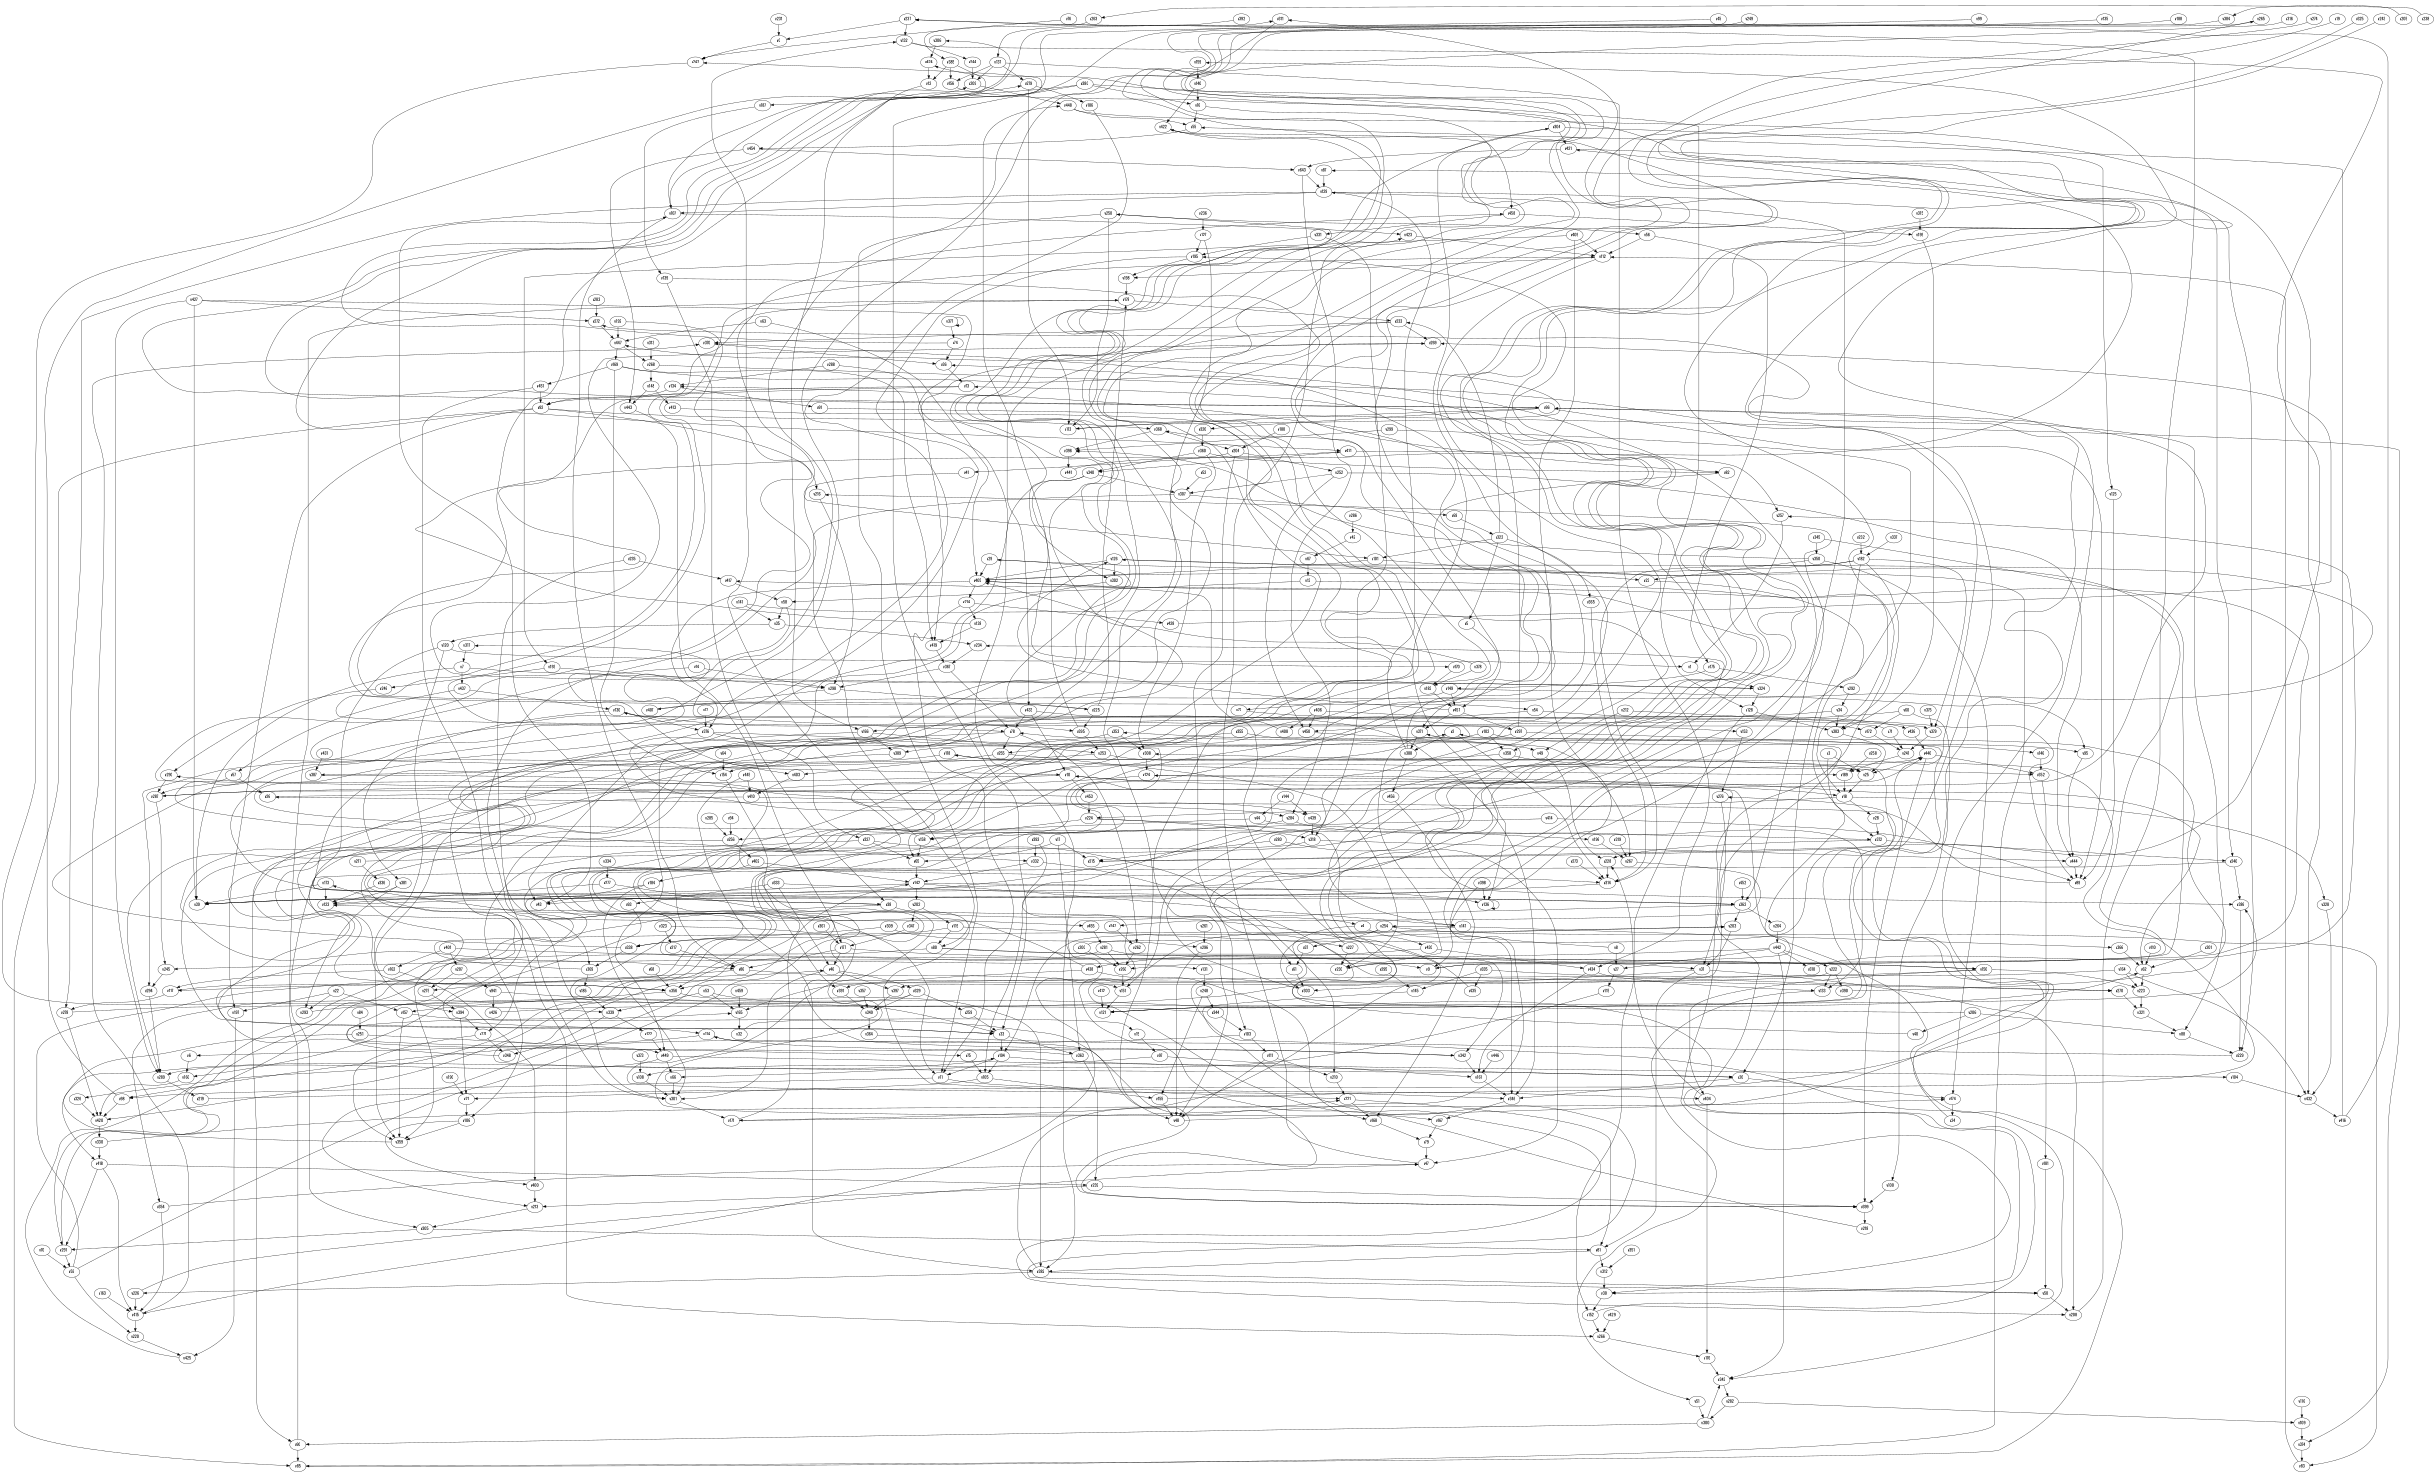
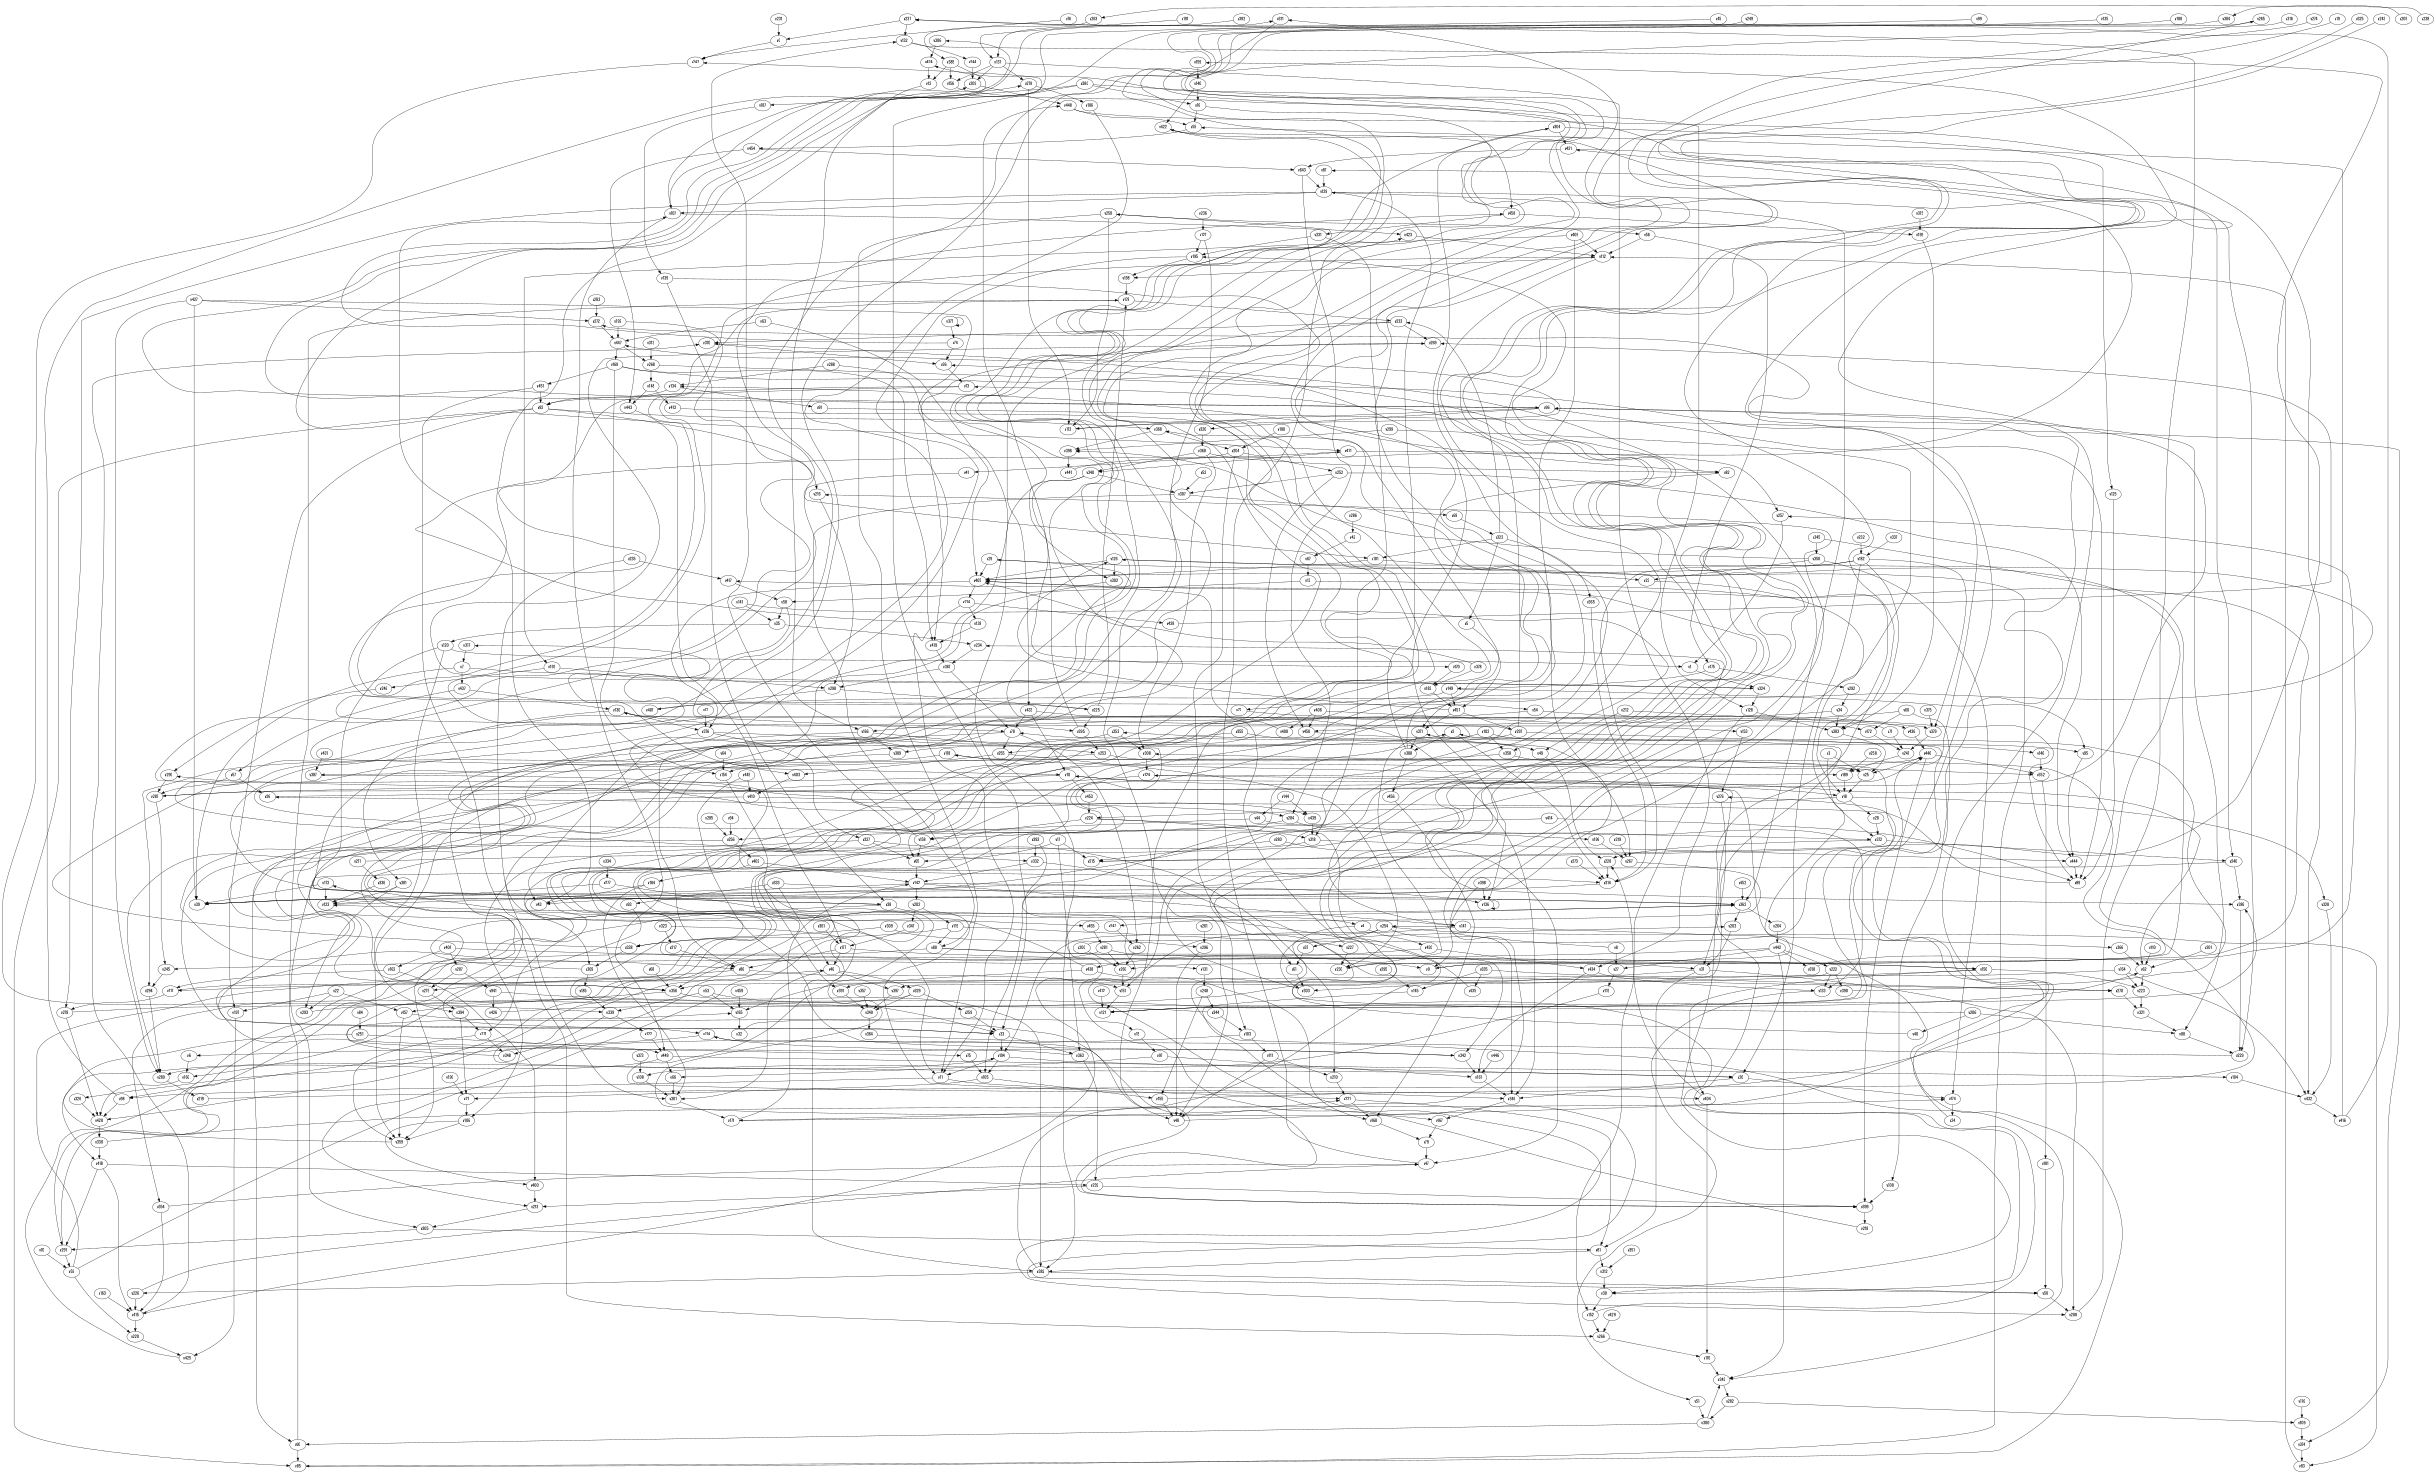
node "v191": added
node "v14": removed
edge "v369" -> "v203": now "v369" -> "v362"
